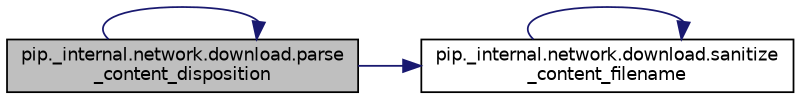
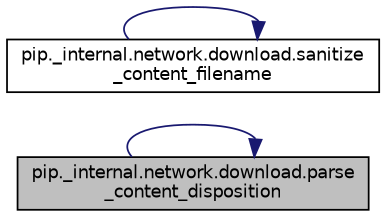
edge "pip._internal.network.download.parse _content_disposition" -> "pip._internal.network.download.sanitize _content_filename": removed
